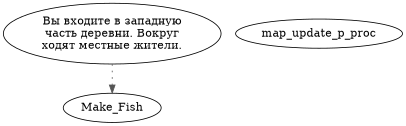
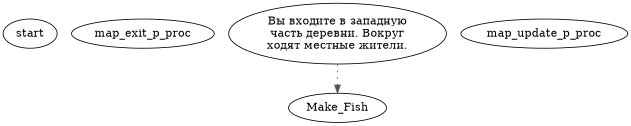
node "start": added
node "map_exit_p_proc": added
